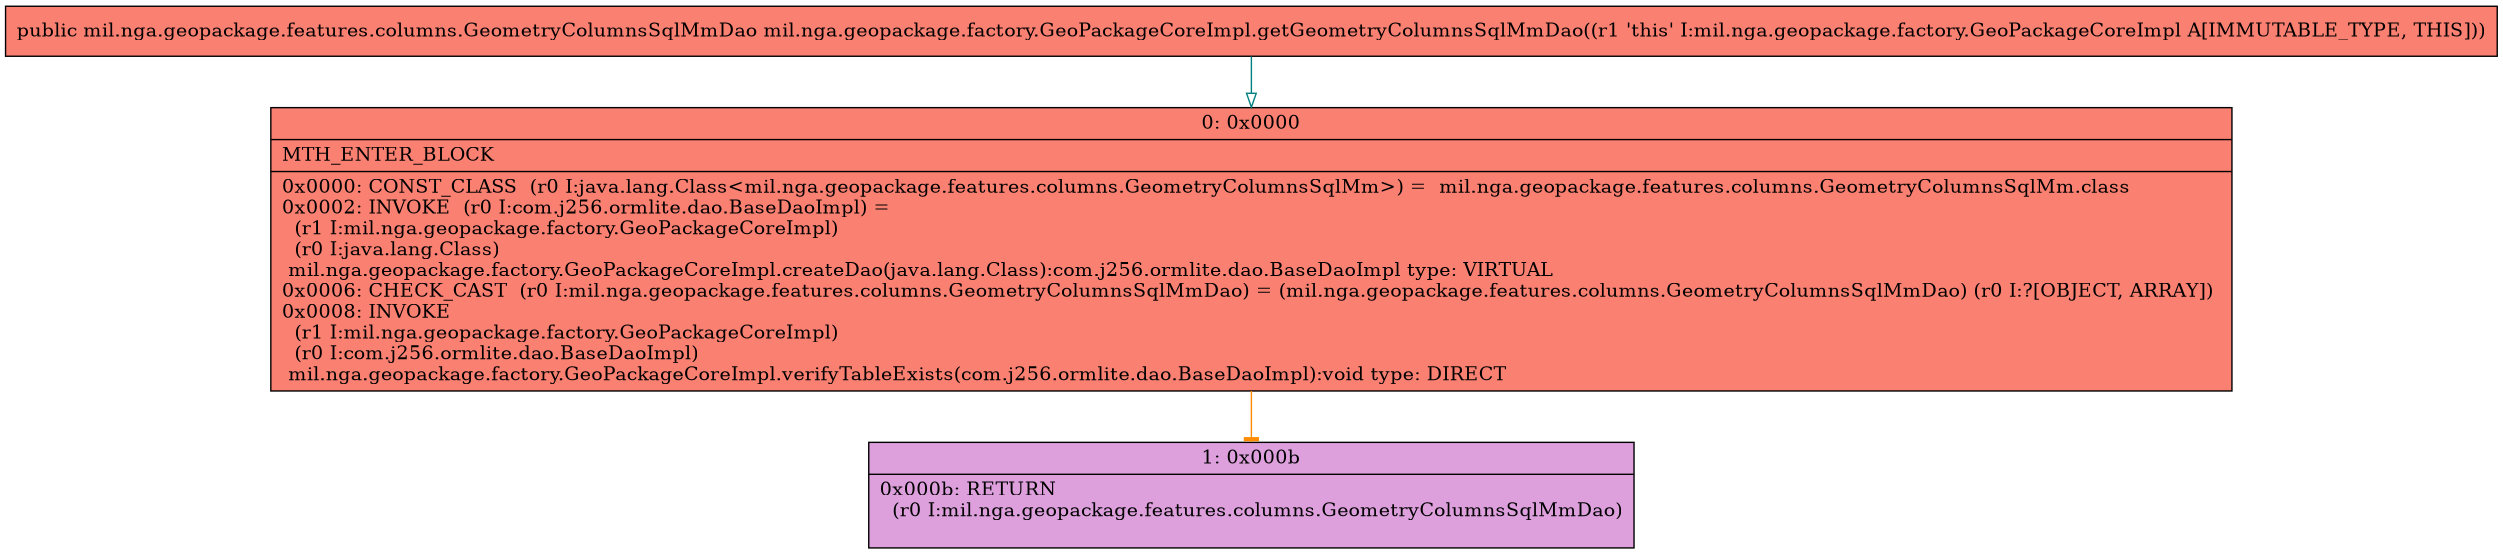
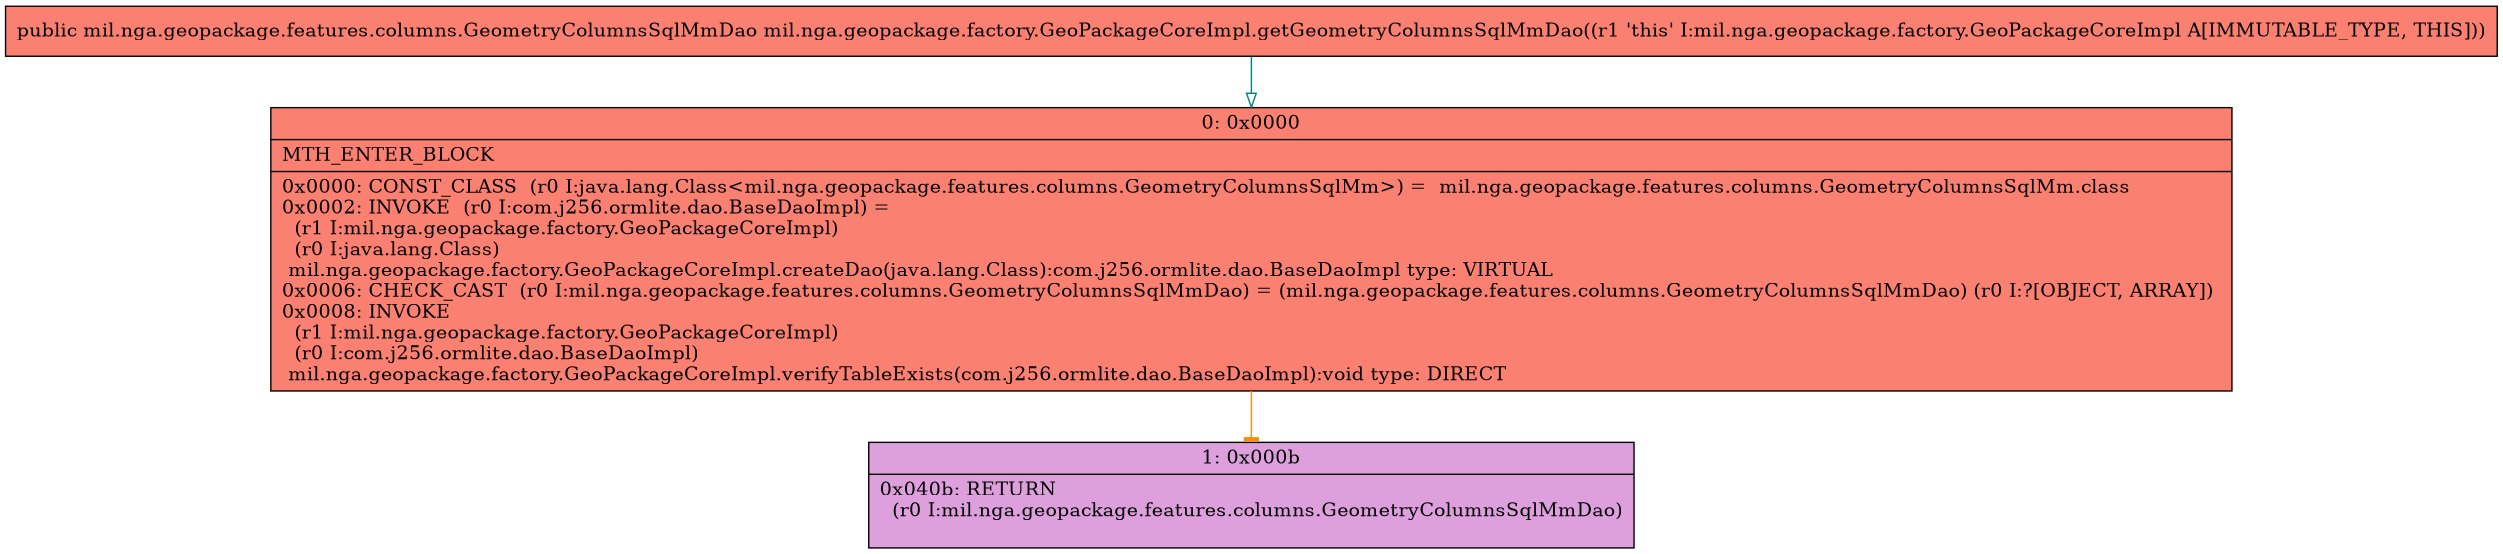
node "1: 0x000b": text "0x000b: RETURN" -> "0x040b: RETURN"
